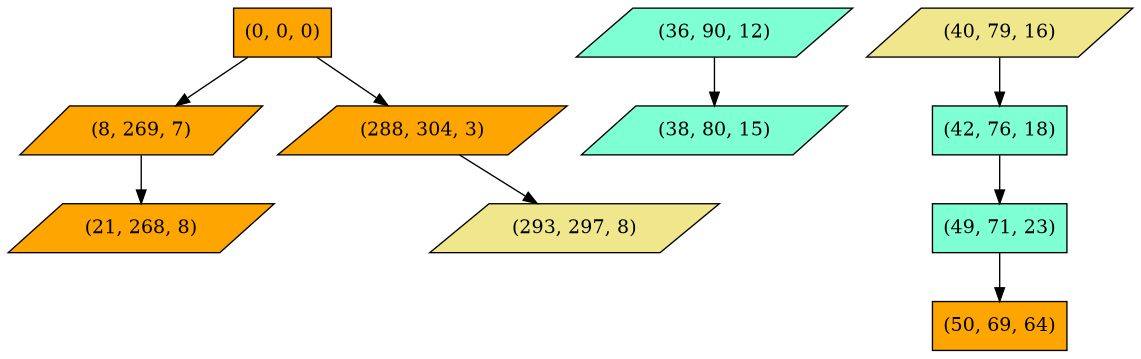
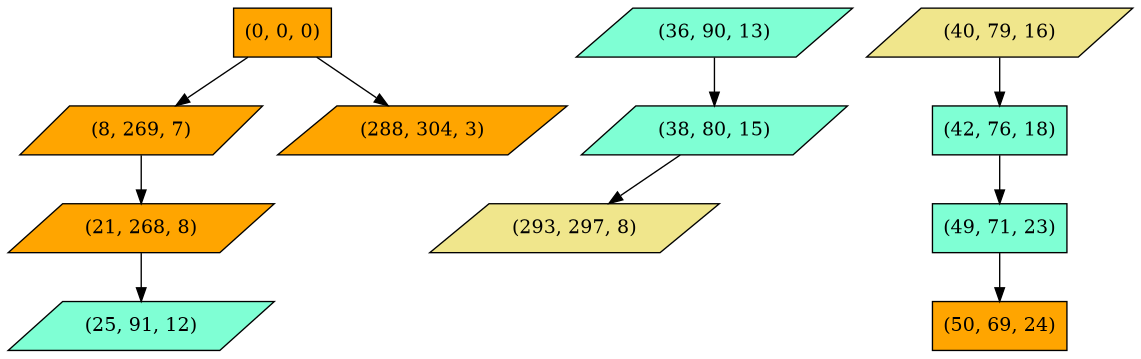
node "(36, 90, 12)": label "(36, 90, 12)" -> "(36, 90, 13)"
edge "(288, 304, 3)" -> "(293, 297, 8)": now "(38, 80, 15)" -> "(293, 297, 8)"
node "(25, 91, 12)": added
node "(50, 69, 64)": label "(50, 69, 64)" -> "(50, 69, 24)"
